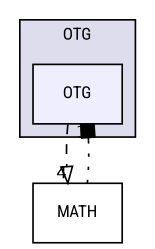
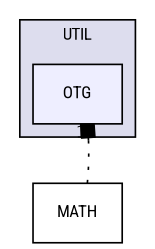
cluster "OTG": label "OTG" -> "UTIL"
edge "OTG" -> "MATH": removed
